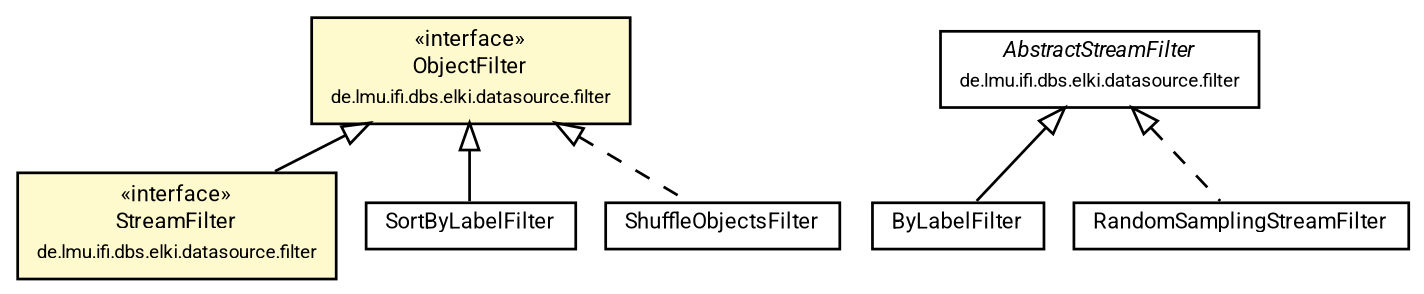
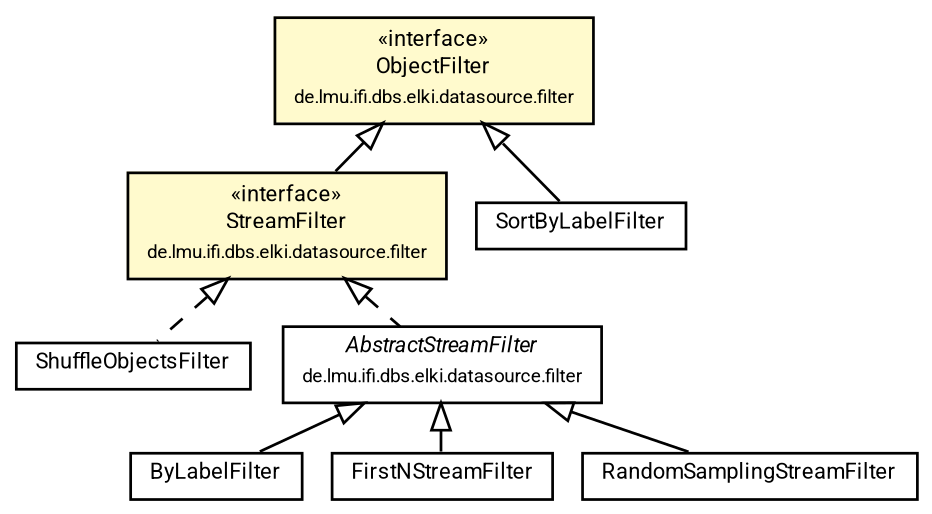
edge "RandomSamplingStreamFilter" -> "AbstractStreamFilter": style dashed -> solid
edge "ShuffleObjectsFilter" -> "ObjectFilter": now "ShuffleObjectsFilter" -> "StreamFilter"
edge "AbstractStreamFilter" -> "StreamFilter": added
node "FirstNStreamFilter": added
